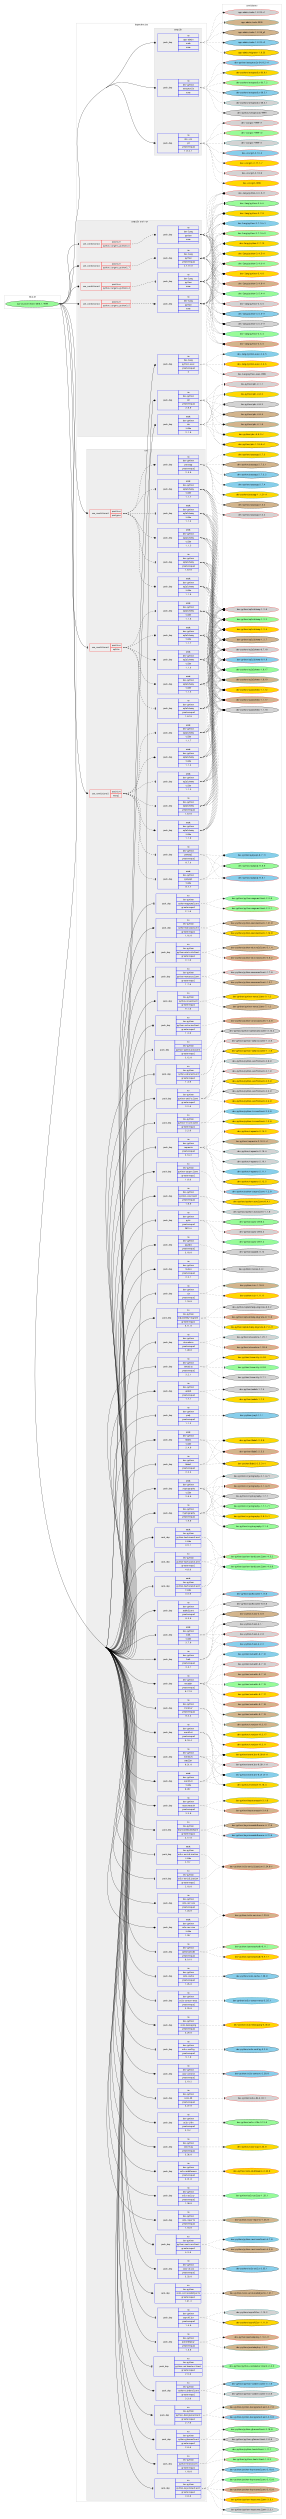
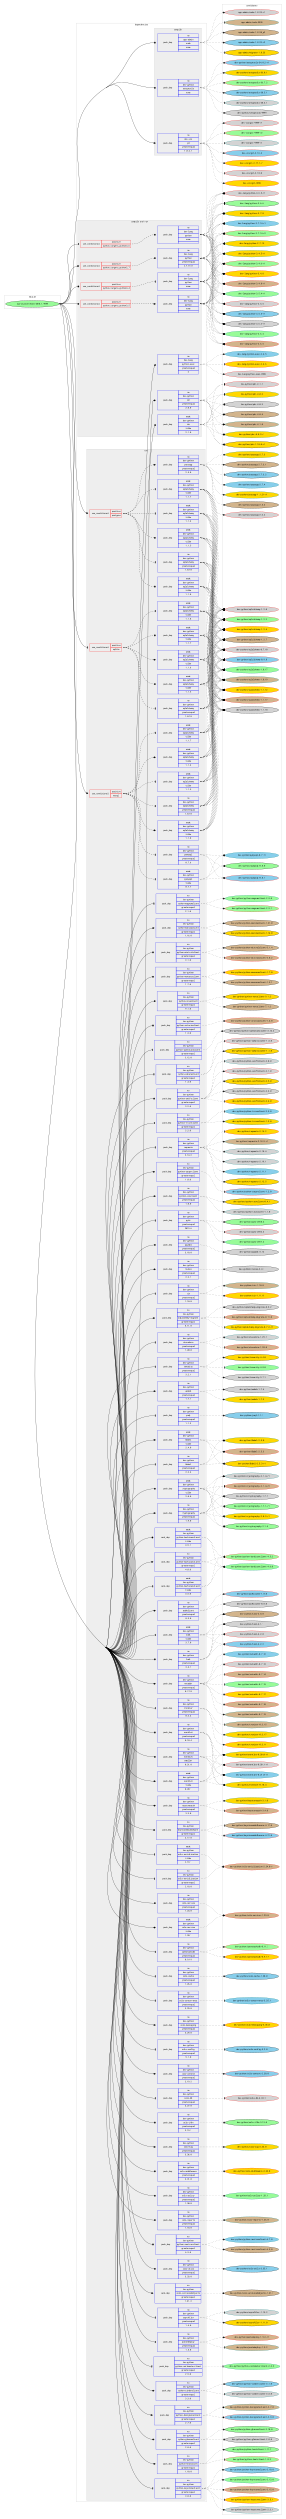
node "dev-python/python-monascaclient-1.7.0": fillcolor lightgrey -> gold
